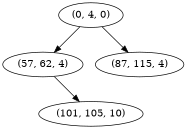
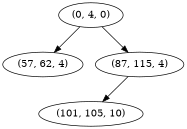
edge "(57, 62, 4)" -> "(101, 105, 10)": now "(87, 115, 4)" -> "(101, 105, 10)"
